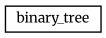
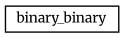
node "binary_tree": label "binary_tree" -> "binary_binary"
